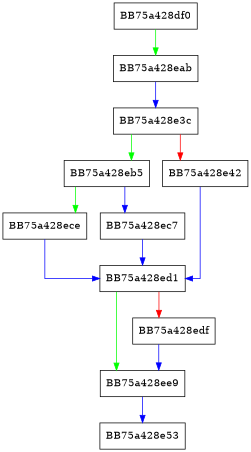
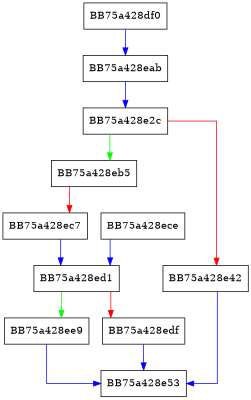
edge "BB75a428df0" -> "BB75a428eab": color green -> blue
node "BB75a428e3c": label "BB75a428e3c" -> "BB75a428e2c"
edge "BB75a428eb5" -> "BB75a428ece": removed
edge "BB75a428eb5" -> "BB75a428ec7": color blue -> red
edge "BB75a428e42" -> "BB75a428ed1": now "BB75a428e42" -> "BB75a428e53"
edge "BB75a428edf" -> "BB75a428ee9": now "BB75a428edf" -> "BB75a428e53"
